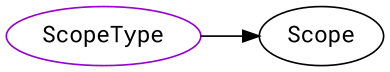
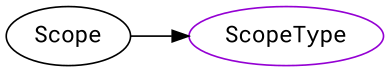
edge "ScopeType" -> "Scope": reversed
